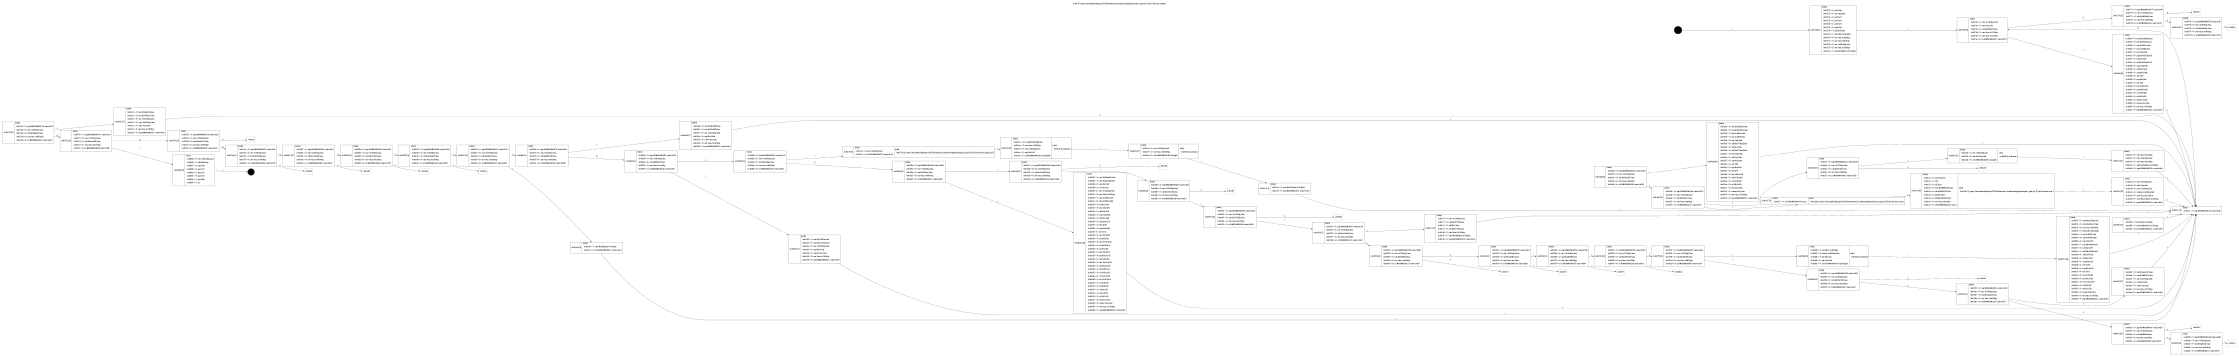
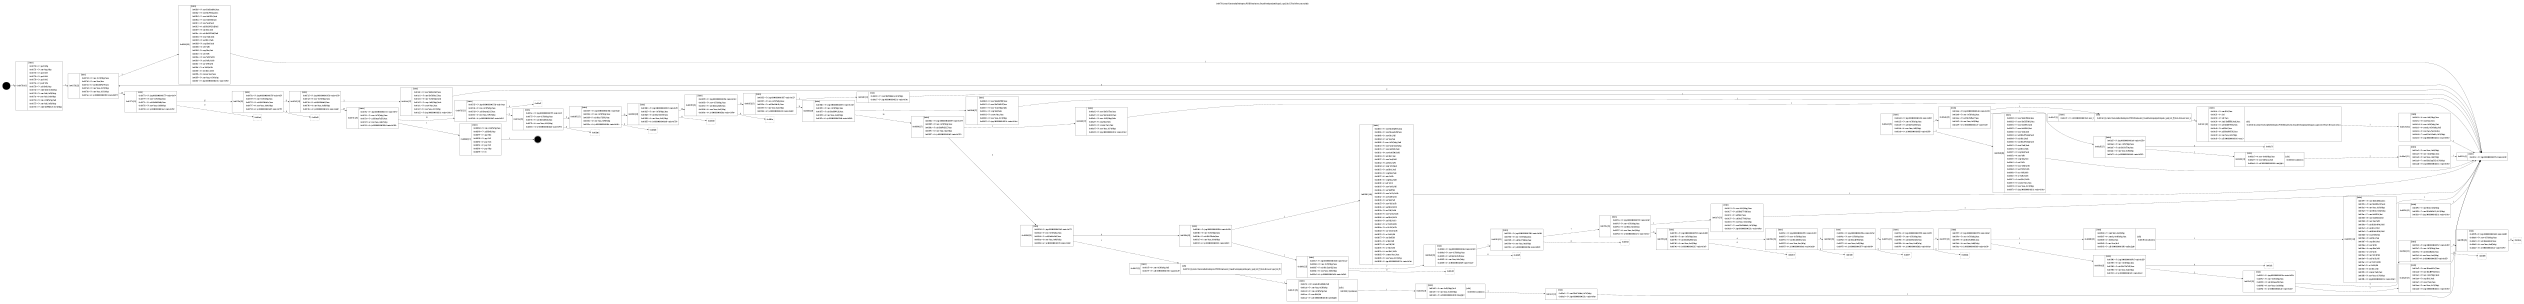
edge "0x40178a [25]" -> "0x4017a3 [25]": added, label "15"
